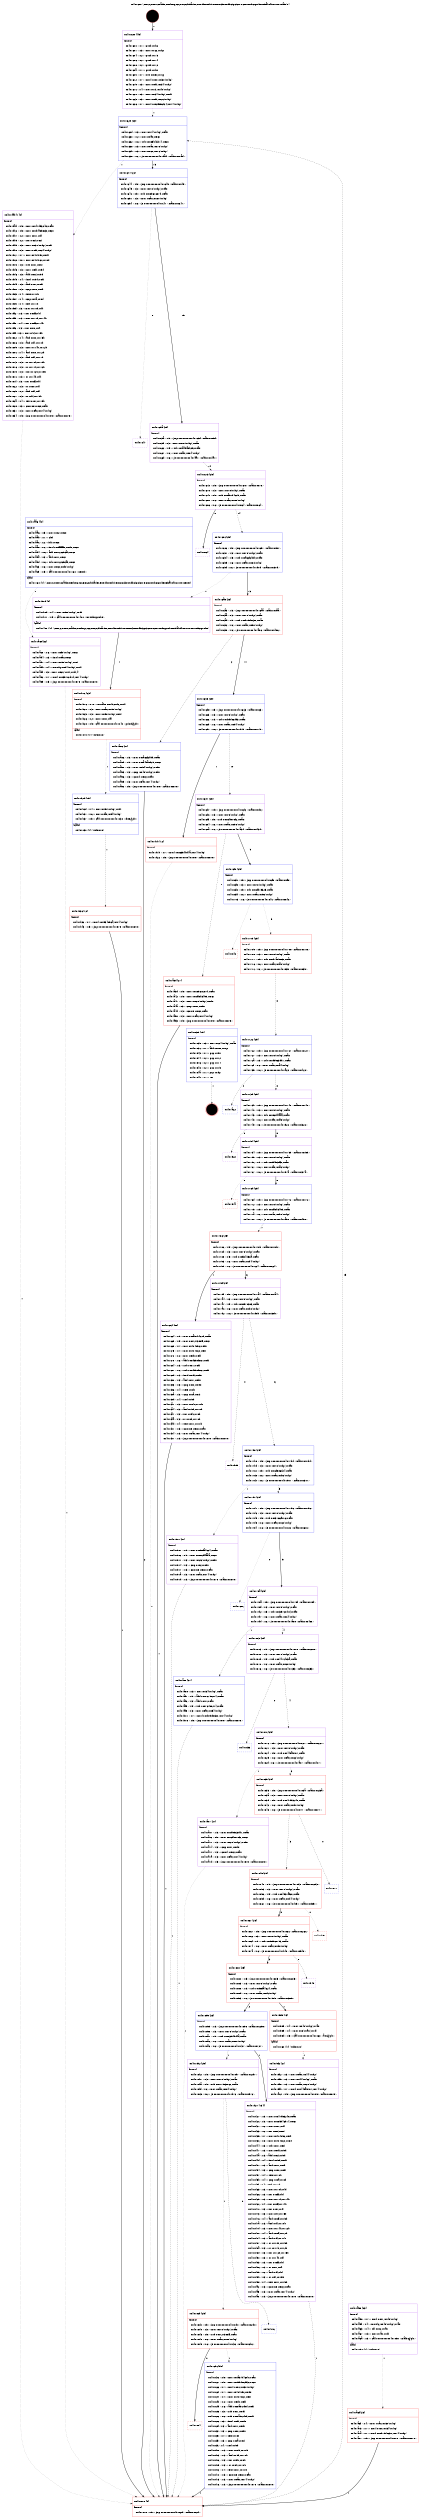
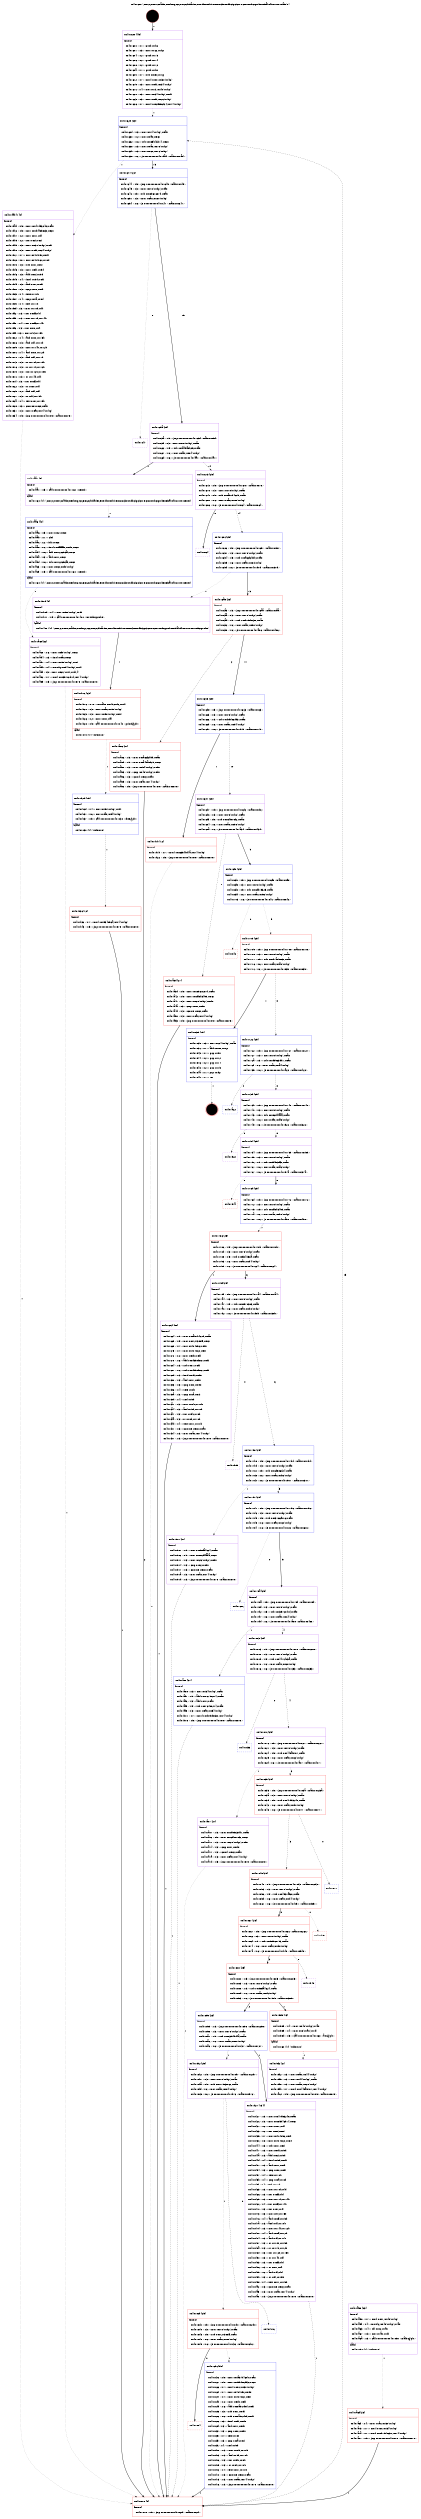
node "0x401aa1 [5]": added
node "0x401a86 [27]": color blue -> red
edge "0x401709 [25]" -> "0x401e39 [19]": added, label "1"
edge "0x40173b [25]" -> "0x401754 [25]": style bold -> dotted
